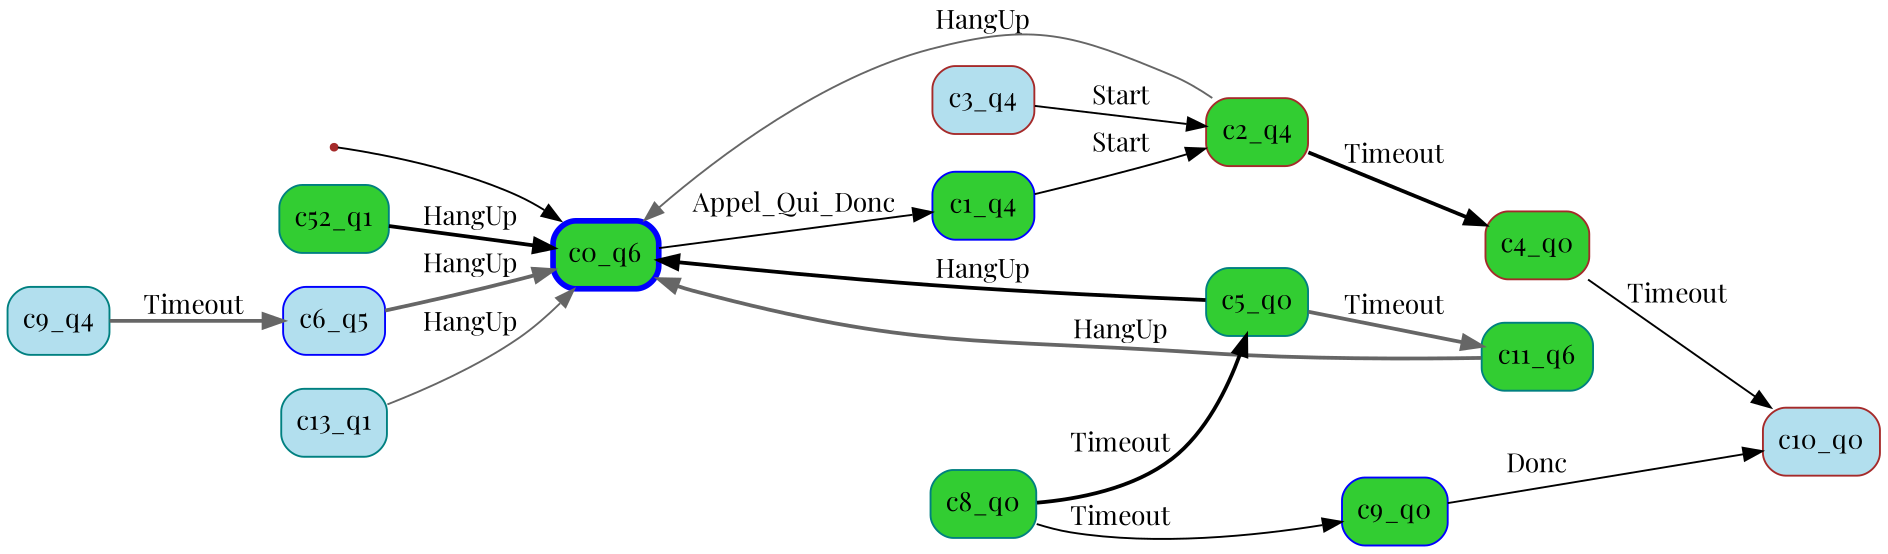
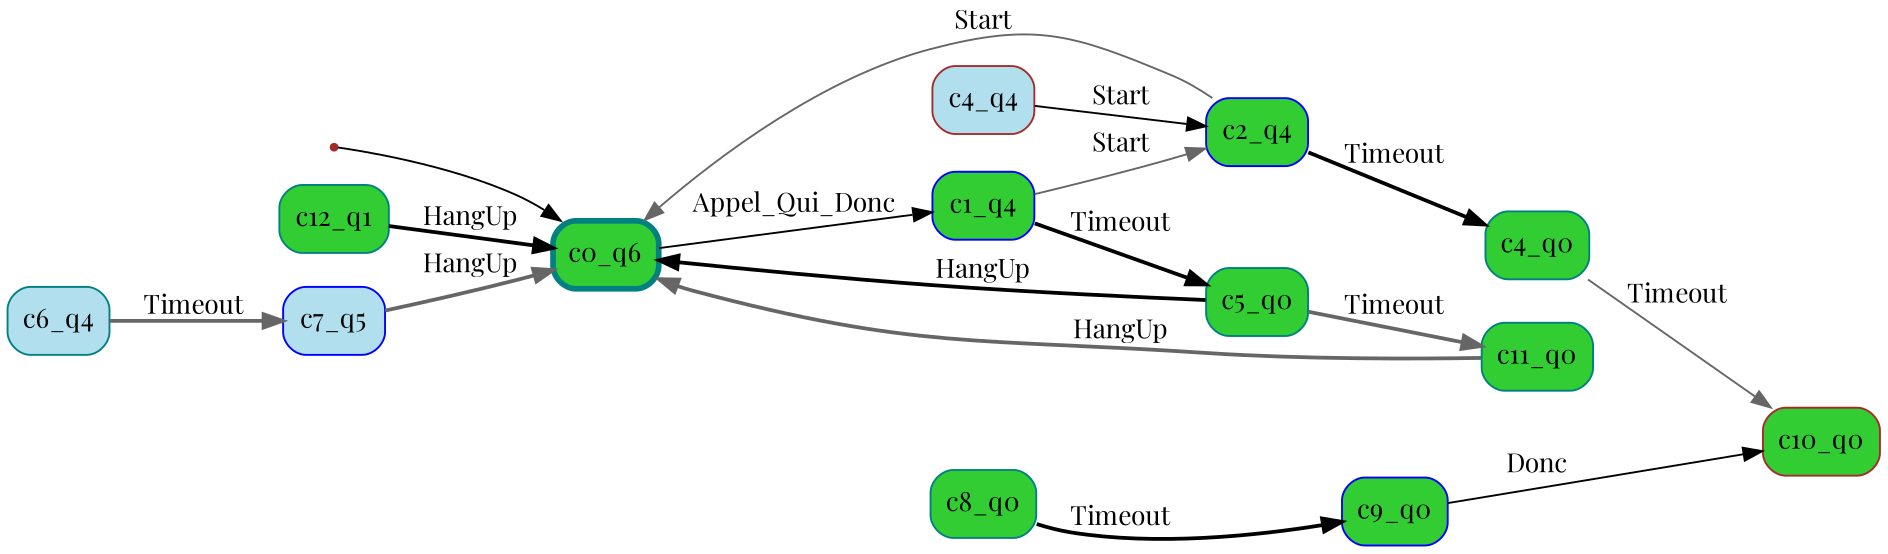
edge "c2_q4" -> "c0_q6": label "HangUp" -> "Start"
node "c3_q4": label "c3_q4" -> "c4_q4"
node "c2_q4": color brown -> blue
edge "c1_q4" -> "c2_q4": color black -> gray40
node "c52_q1": label "c52_q1" -> "c12_q1"
node "c4_q0": color brown -> teal
node "c0_q6": color blue -> teal
node "c9_q4": label "c9_q4" -> "c6_q4"
node "c6_q5": label "c6_q5" -> "c7_q5"
edge "c4_q0" -> "c10_q0": color black -> gray40
node "c11_q6": label "c11_q6" -> "c11_q0"
node "c13_q1": removed
node "c10_q0": fillcolor lightblue2 -> limegreen
edge "c8_q0" -> "c5_q0": now "c1_q4" -> "c5_q0"
edge "c8_q0" -> "c9_q0": style solid -> bold
